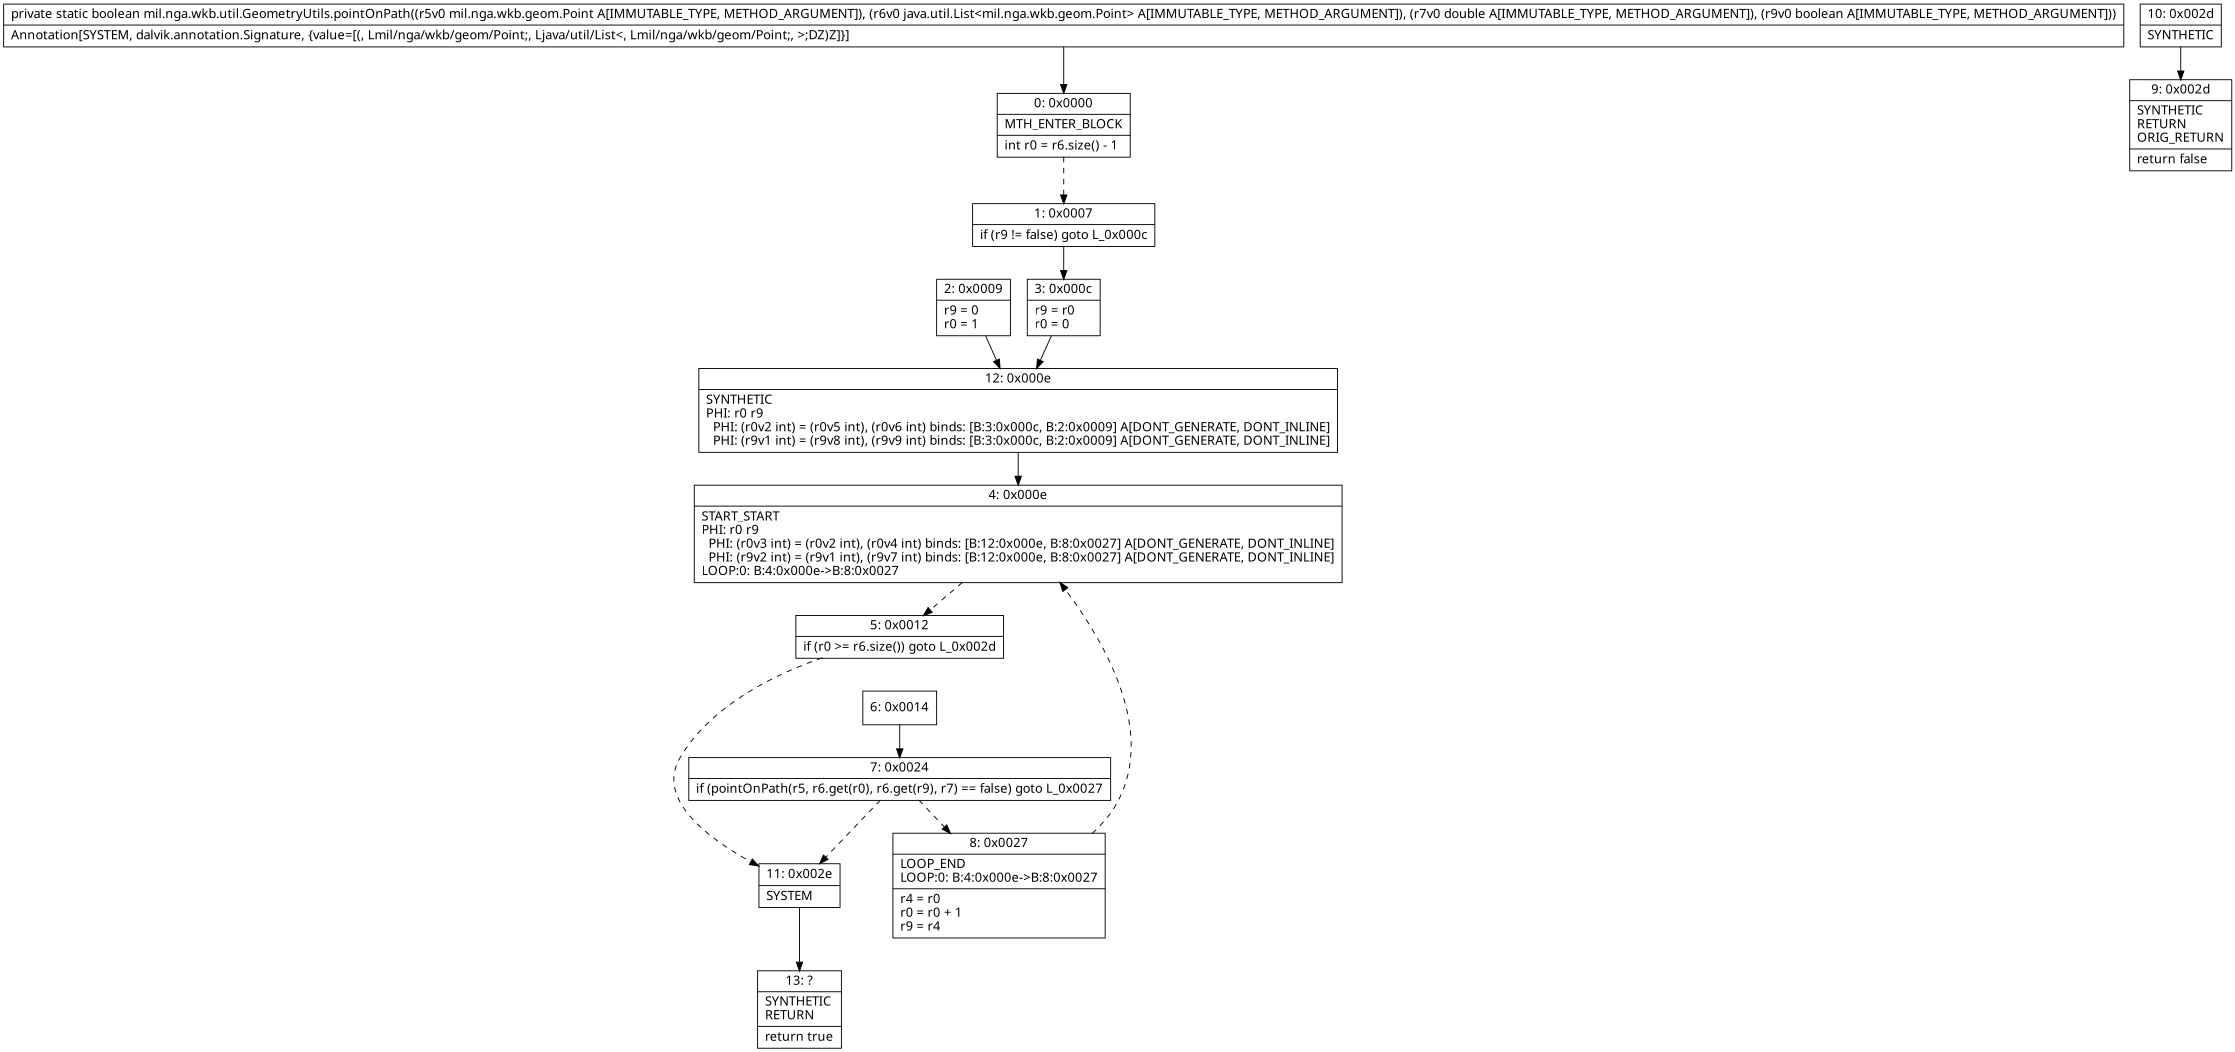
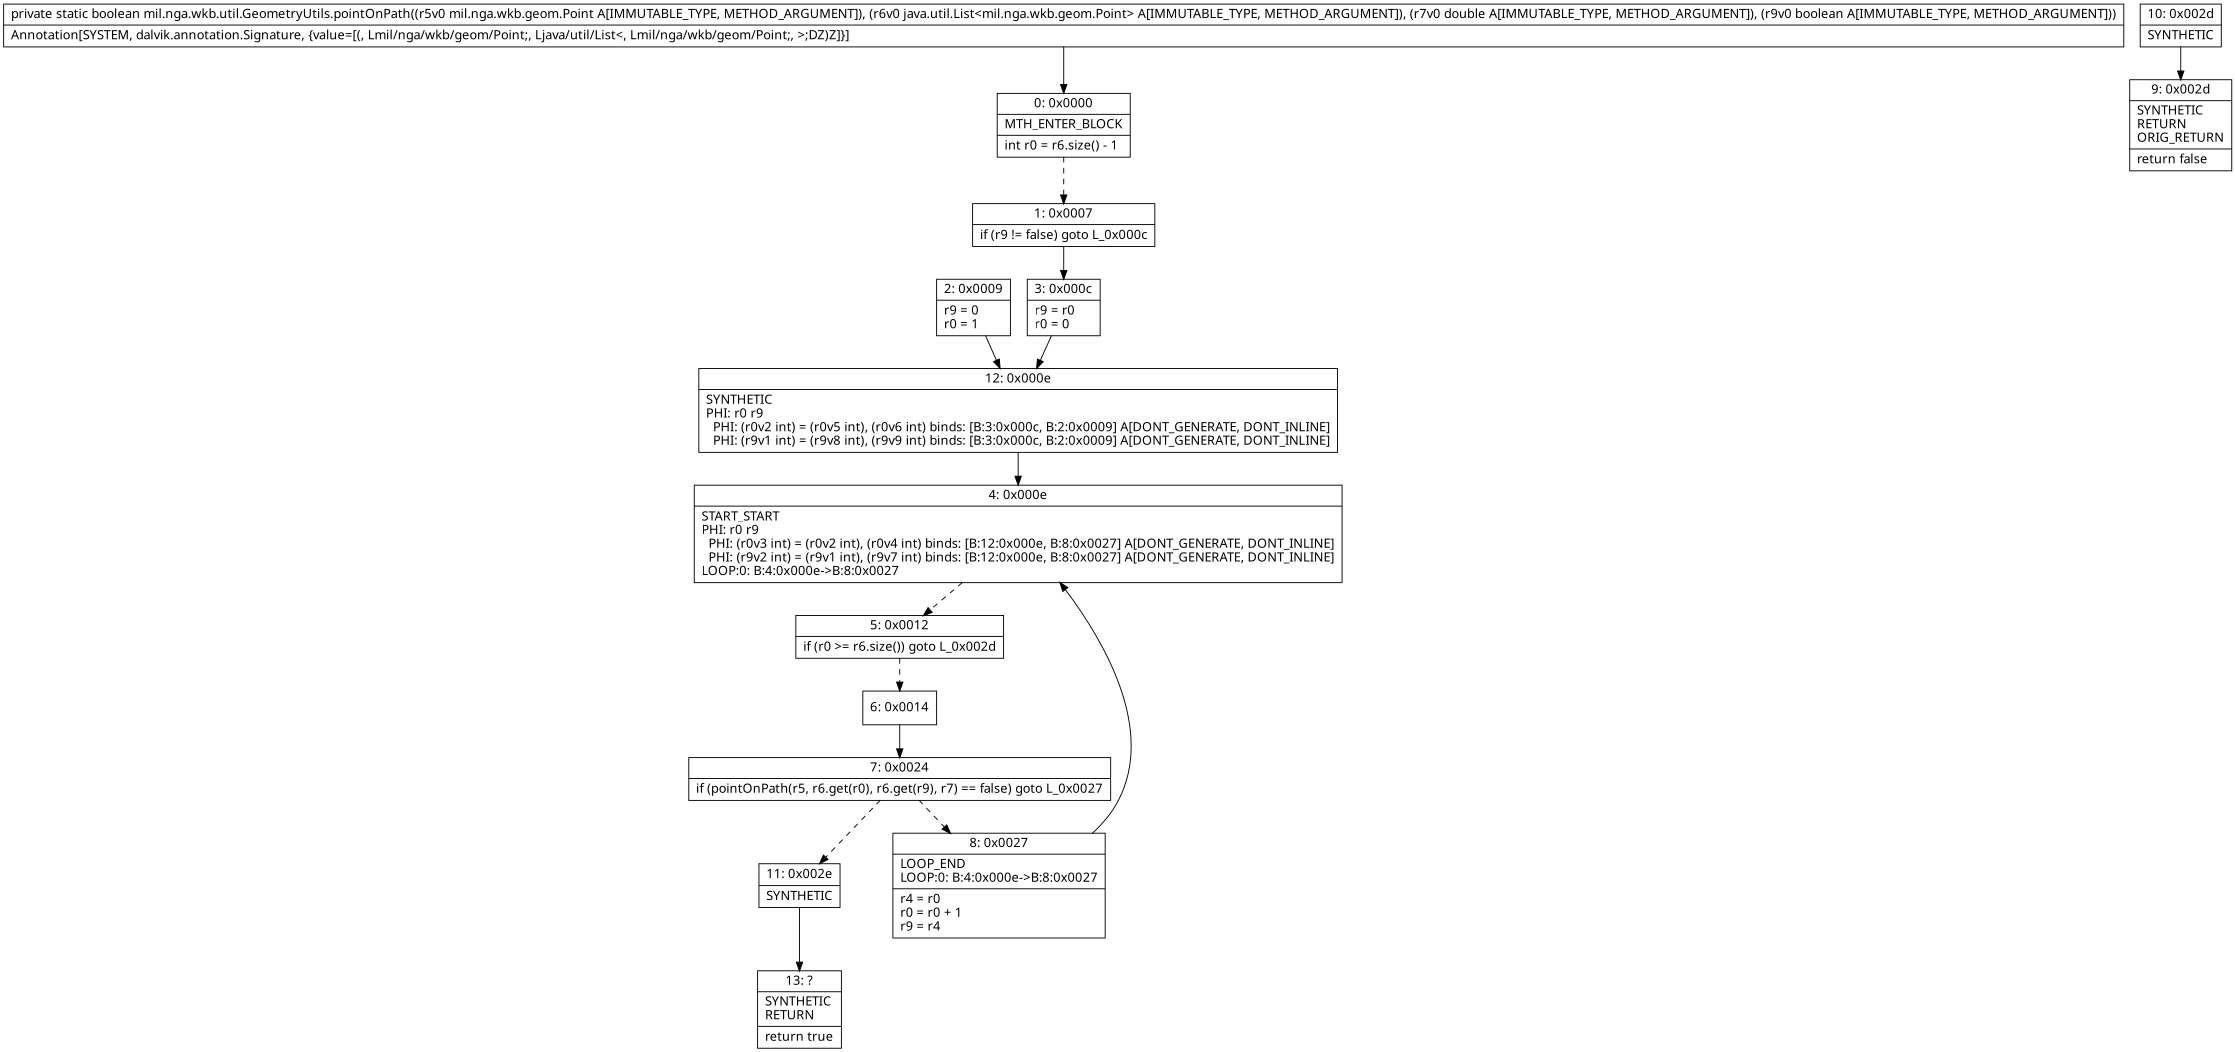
edge "8: 0x0027" -> "4: 0x000e": style dashed -> solid
edge "5: 0x0012" -> "11: 0x002e": now "5: 0x0012" -> "6: 0x0014"
node "11: 0x002e": text "SYSTEM" -> "SYNTHETIC"
